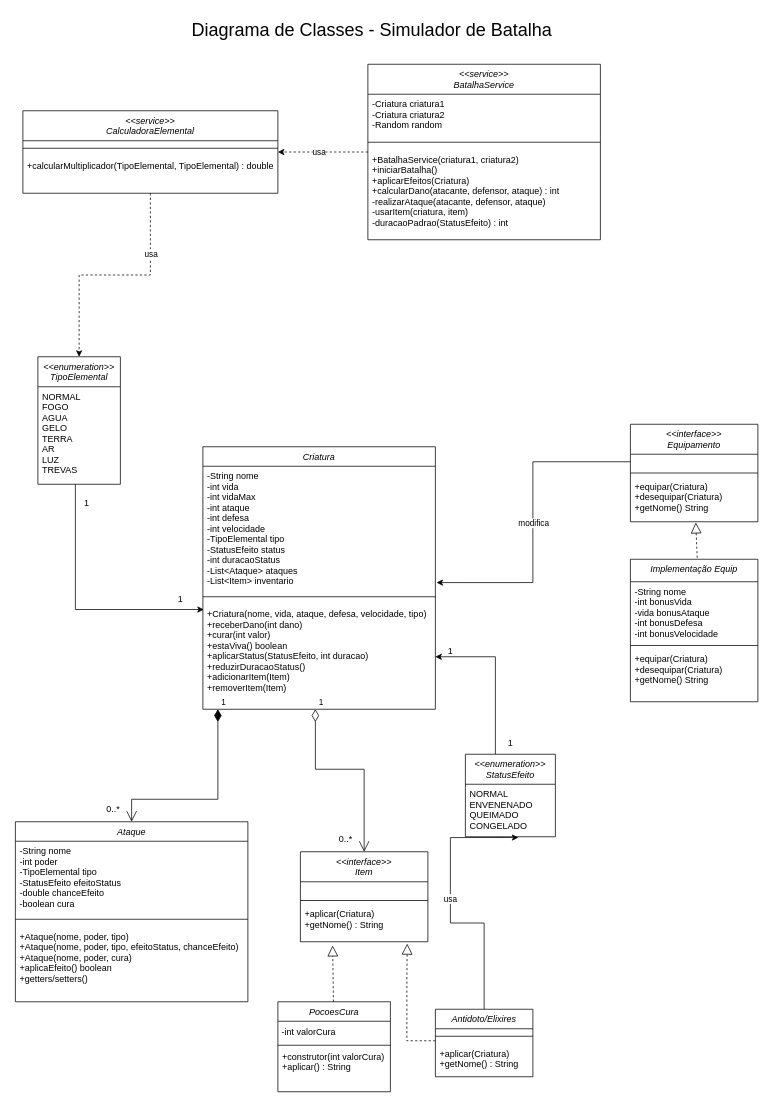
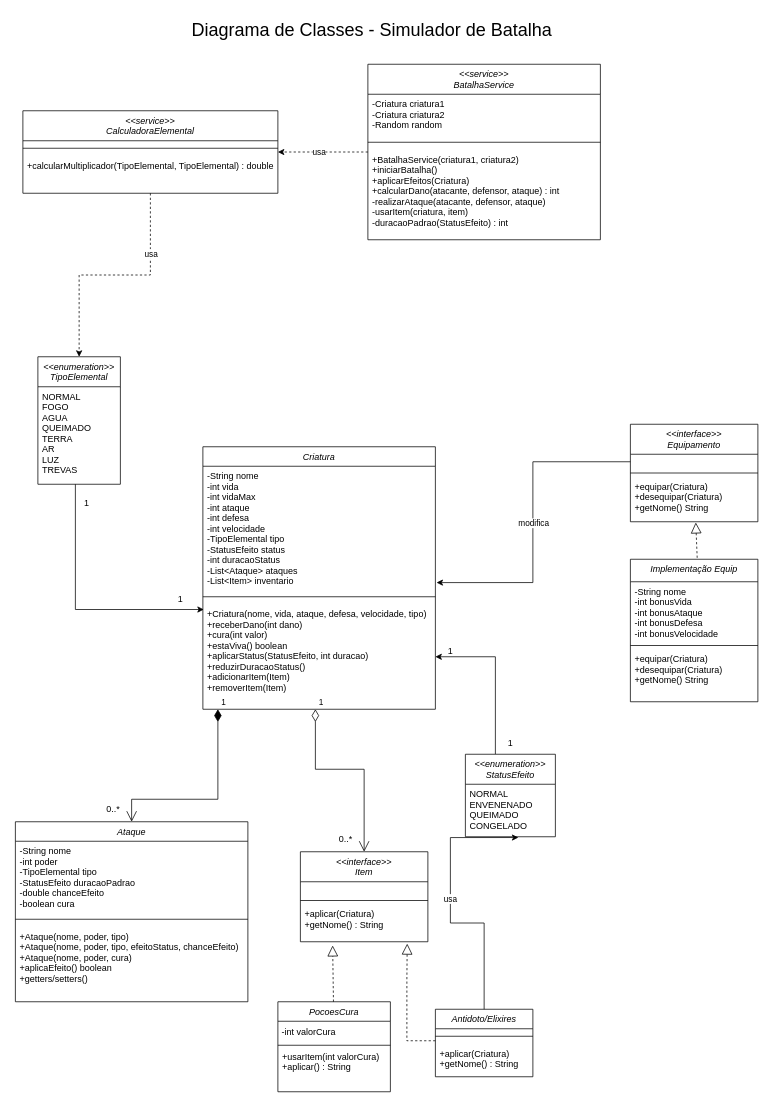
node "NORMAL FOGO AGUA GELO TERRA AR LUZ TREVAS": label "NORMAL FOGO AGUA GELO TERRA AR LUZ TREVAS" -> "NORMAL FOGO AGUA QUEIMADO TERRA AR LUZ TREVAS"
node "-String nome -int bonusVida -vida bonusAtaque -int bonusDefesa -int bonusVelocidade": label "-String nome -int bonusVida -vida bonusAtaque -int bonusDefesa -int bonusVelocidade" -> "-String nome -int bonusVida -int bonusAtaque -int bonusDefesa -int bonusVelocidade"
node "+Criatura(nome, vida, ataque, defesa, velocidade, tipo) +receberDano(int dano) +curar(int valor) +estaViva() boolean +aplicarStatus(StatusEfeito, int duracao) +reduzirDuracaoStatus() +adicionarItem(Item) +removerItem(Item)": label "+Criatura(nome, vida, ataque, defesa, velocidade, tipo) +receberDano(int dano) +curar(int valor) +estaViva() boolean +aplicarStatus(StatusEfeito, int duracao) +reduzirDuracaoStatus() +adicionarItem(Item) +removerItem(Item)" -> "+Criatura(nome, vida, ataque, defesa, velocidade, tipo) +receberDano(int dano) +cura(int valor) +estaViva() boolean +aplicarStatus(StatusEfeito, int duracao) +reduzirDuracaoStatus() +adicionarItem(Item) +removerItem(Item)"
node "-String nome -int poder -TipoElemental tipo -StatusEfeito efeitoStatus -double chanceEfeito -boolean cura": label "-String nome -int poder -TipoElemental tipo -StatusEfeito efeitoStatus -double chanceEfeito -boolean cura" -> "-String nome -int poder -TipoElemental tipo -StatusEfeito duracaoPadrao -double chanceEfeito -boolean cura"
node "+construtor(int valorCura) +aplicar() : String": label "+construtor(int valorCura) +aplicar() : String" -> "+usarItem(int valorCura) +aplicar() : String"
